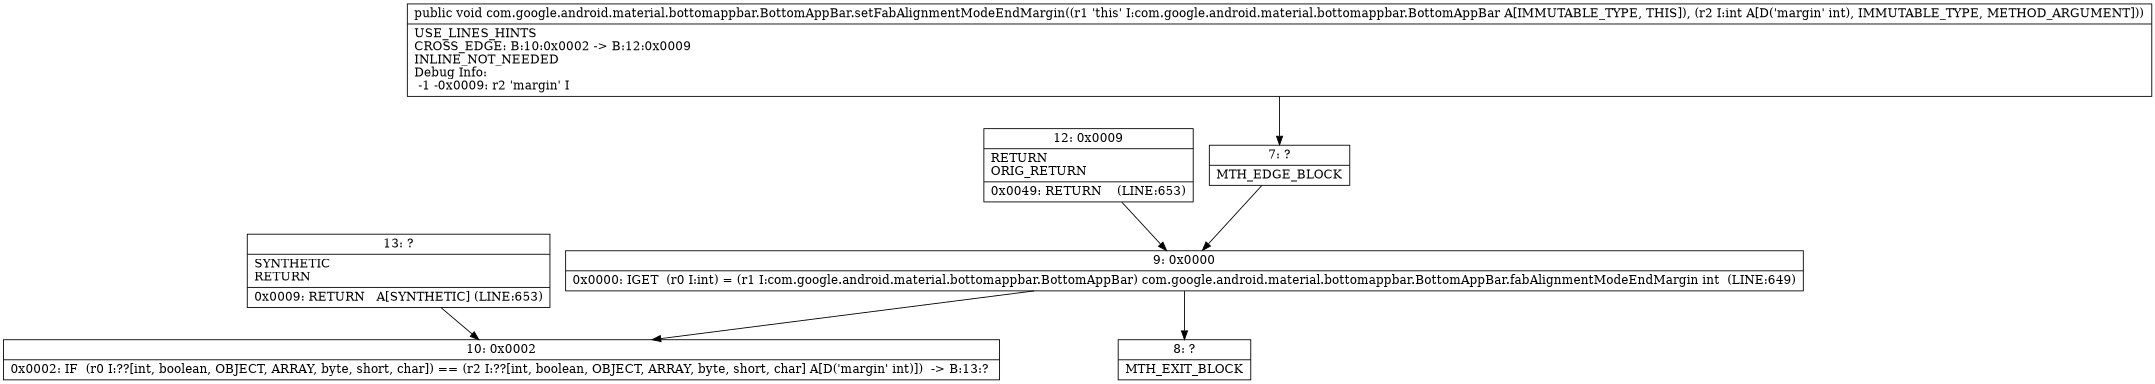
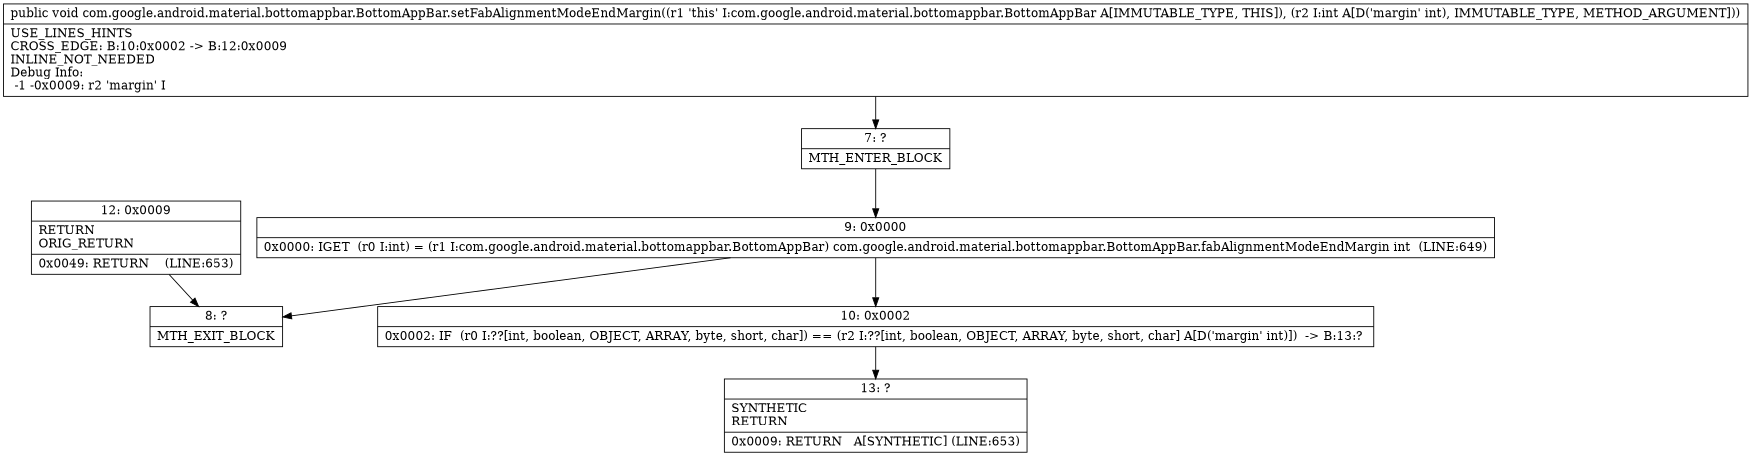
node "7: ?": text "MTH_EDGE_BLOCK" -> "MTH_ENTER_BLOCK"
edge "12: 0x0009" -> "9: 0x0000": now "12: 0x0009" -> "8: ?"
edge "13: ?" -> "10: 0x0002": reversed
